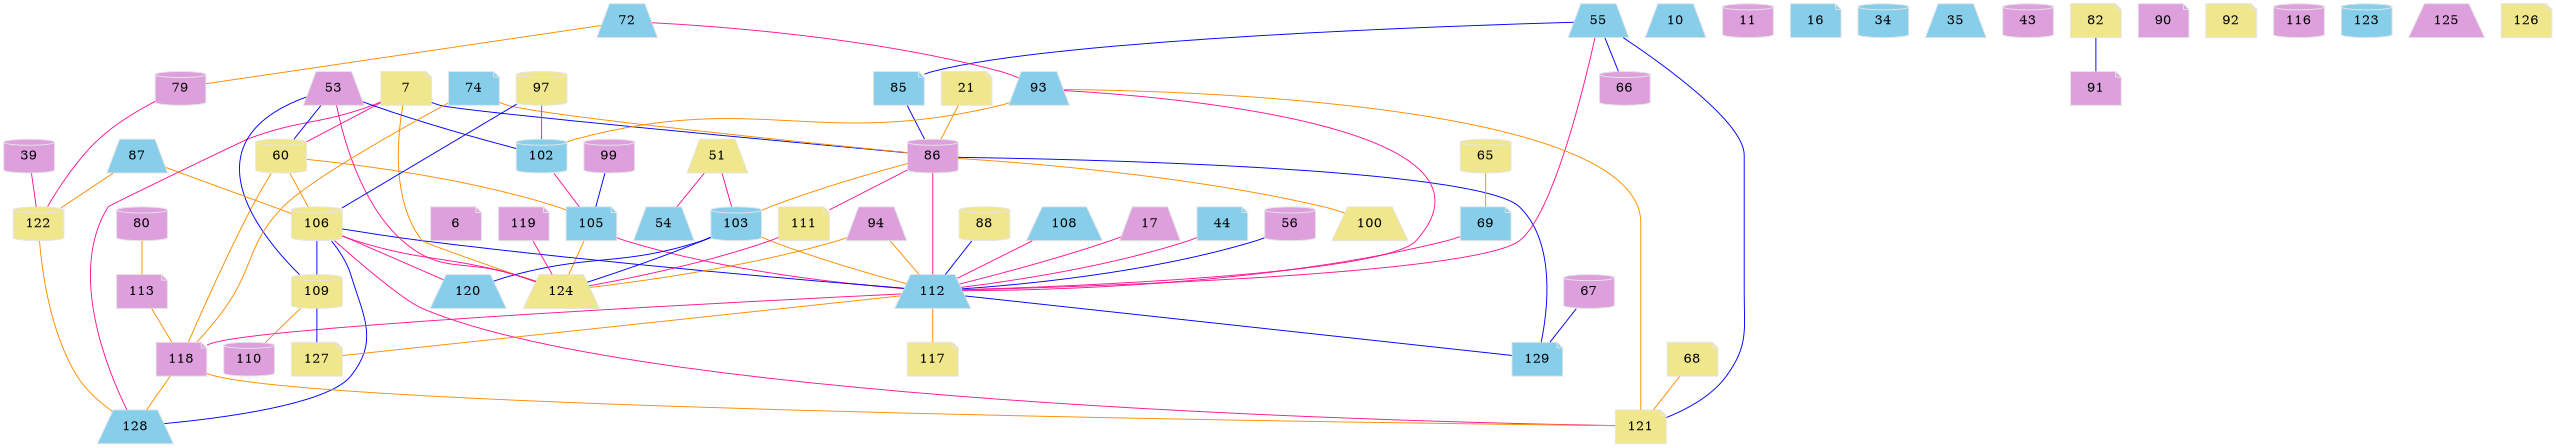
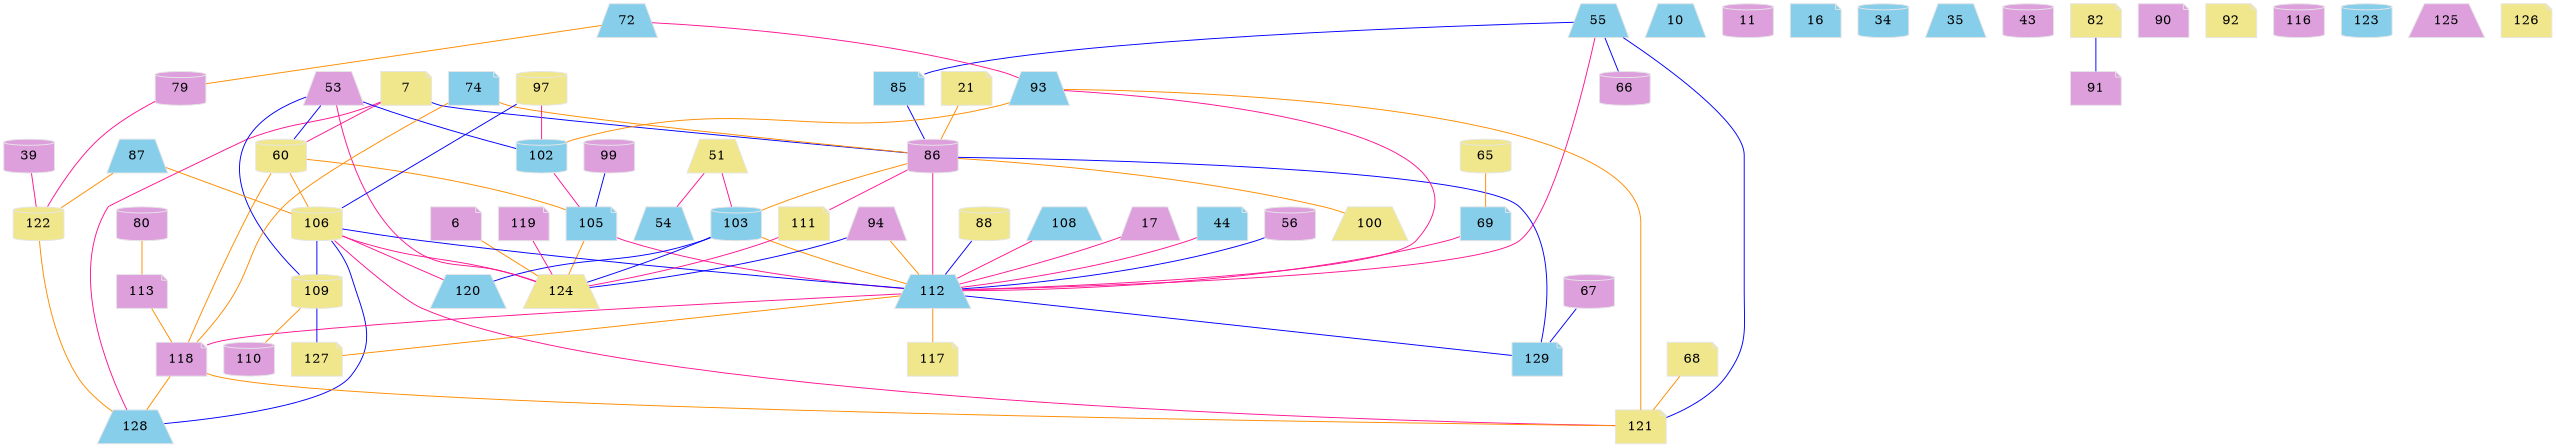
edge "7" -- "124": now "6" -- "124"
edge "94" -- "124": color darkorange -> blue
